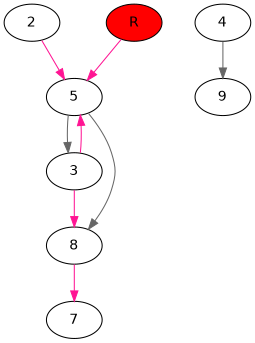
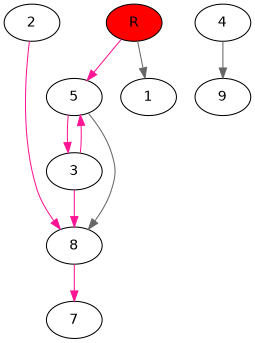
edge "2" -> "5": now "2" -> "8"
node "1": added
edge "5" -> "3": color gray40 -> deeppink
